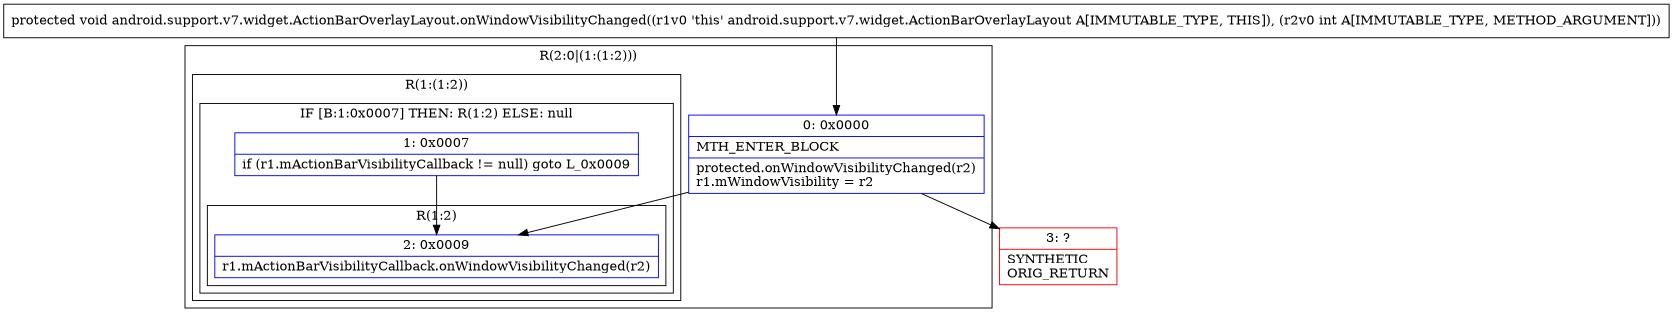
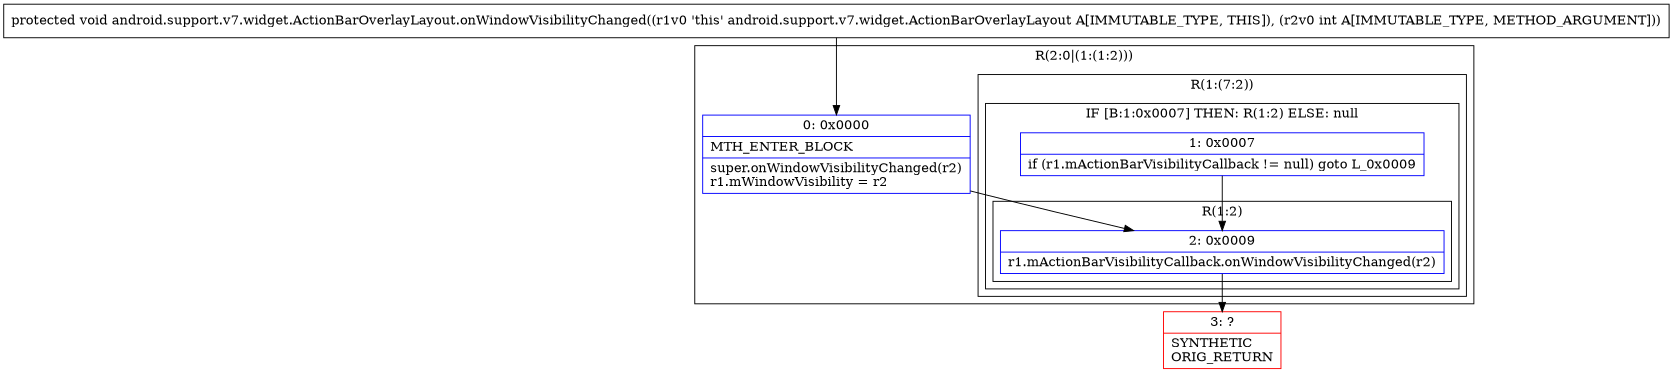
cluster "R(1:(1:2))": label "R(1:(1:2))" -> "R(1:(7:2))"
node "0: 0x0000": text "protected.onWindowVisibilityChanged(r2)" -> "super.onWindowVisibilityChanged(r2)"
edge "0: 0x0000" -> "3: ?": now "2: 0x0009" -> "3: ?"
